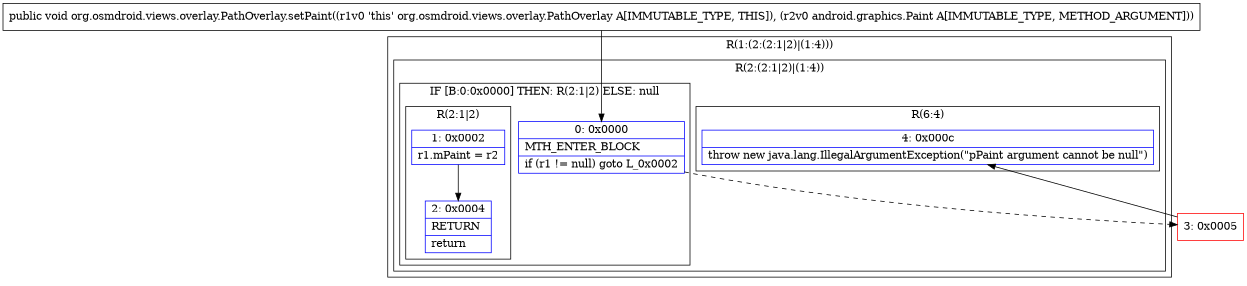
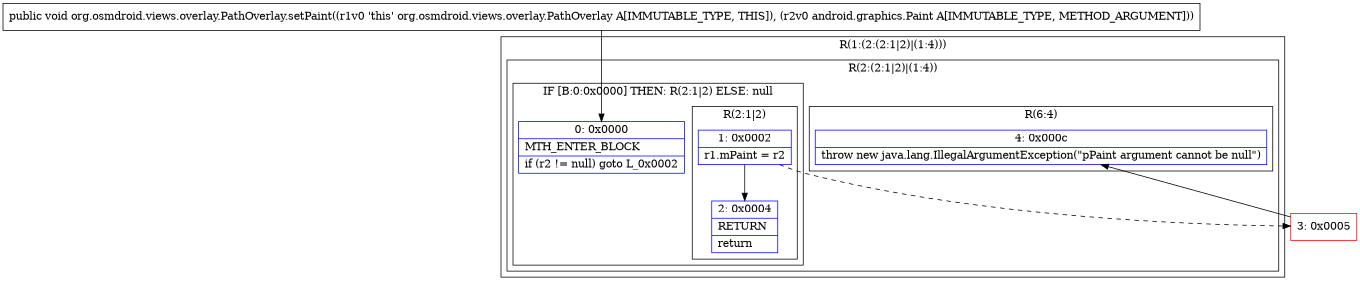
node "0: 0x0000": text "if (r1 != null) goto L_0x0002" -> "if (r2 != null) goto L_0x0002"
edge "0: 0x0000" -> "3: 0x0005": now "1: 0x0002" -> "3: 0x0005"
